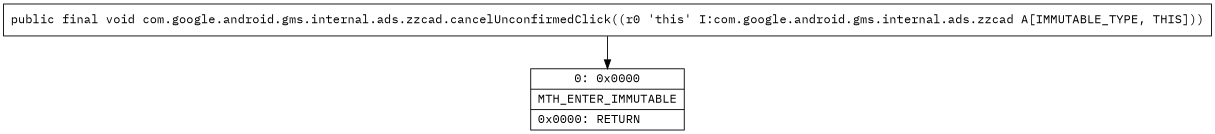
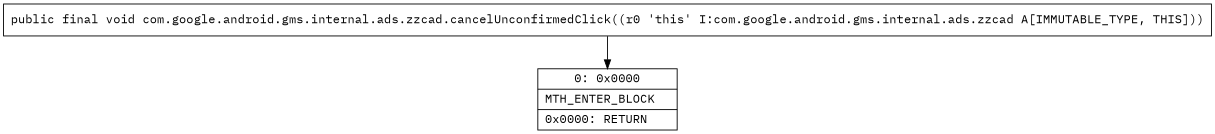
node "0: 0x0000": text "MTH_ENTER_IMMUTABLE" -> "MTH_ENTER_BLOCK"
